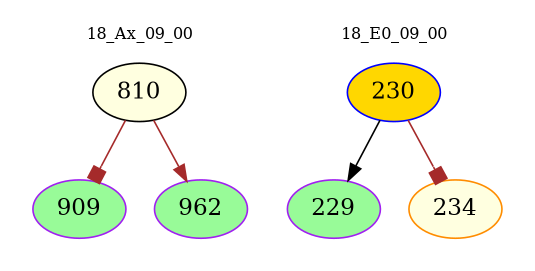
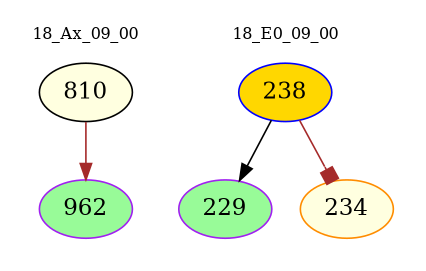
node "230": label "230" -> "238"
node "909": removed
